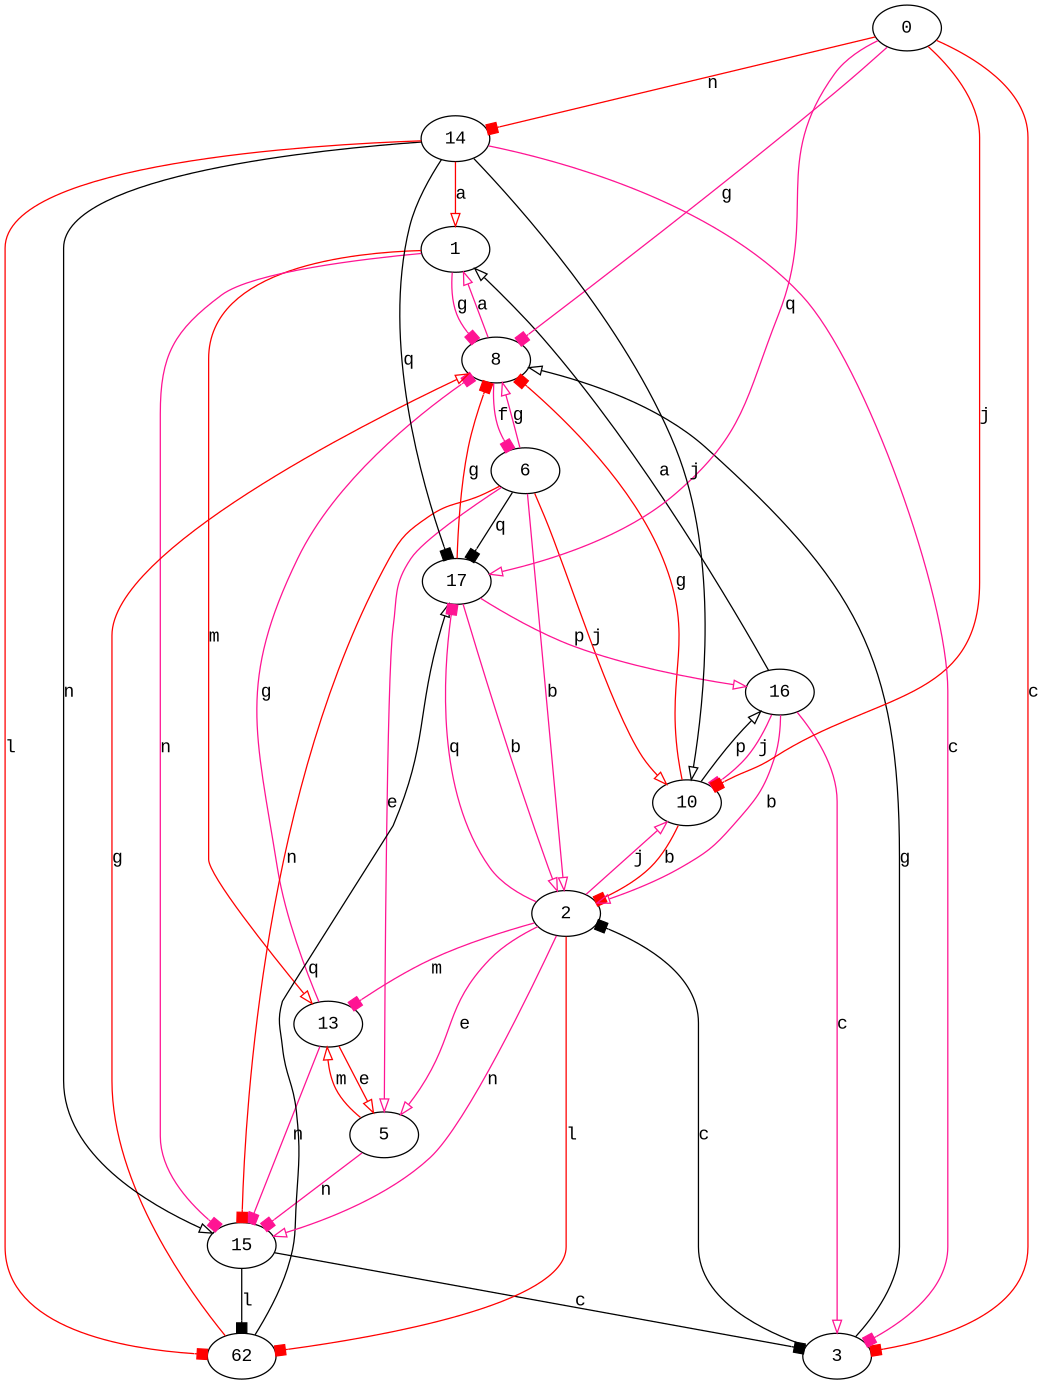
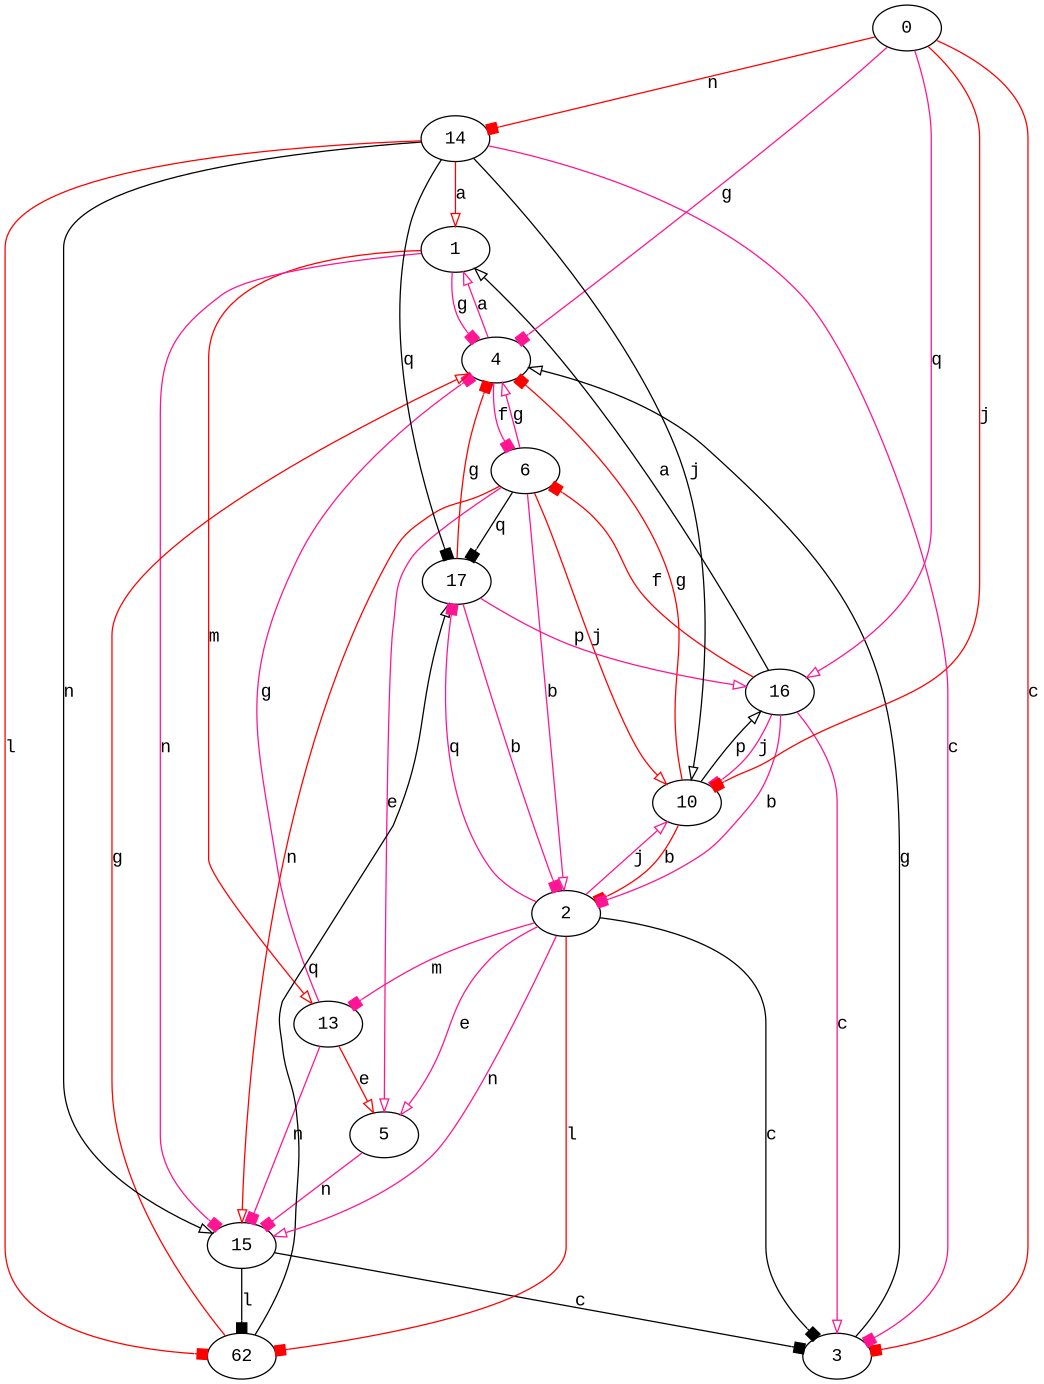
edge "0" -> "17": now "0" -> "16"
node "8": label "8" -> "4"
edge "16" -> "6": added, label "f"
edge "17" -> "2": arrowhead onormal -> box
edge "6" -> "15": arrowhead box -> onormal
edge "16" -> "2": arrowhead onormal -> box
edge "5" -> "13": removed, label "m"
edge "3" -> "2": reversed
